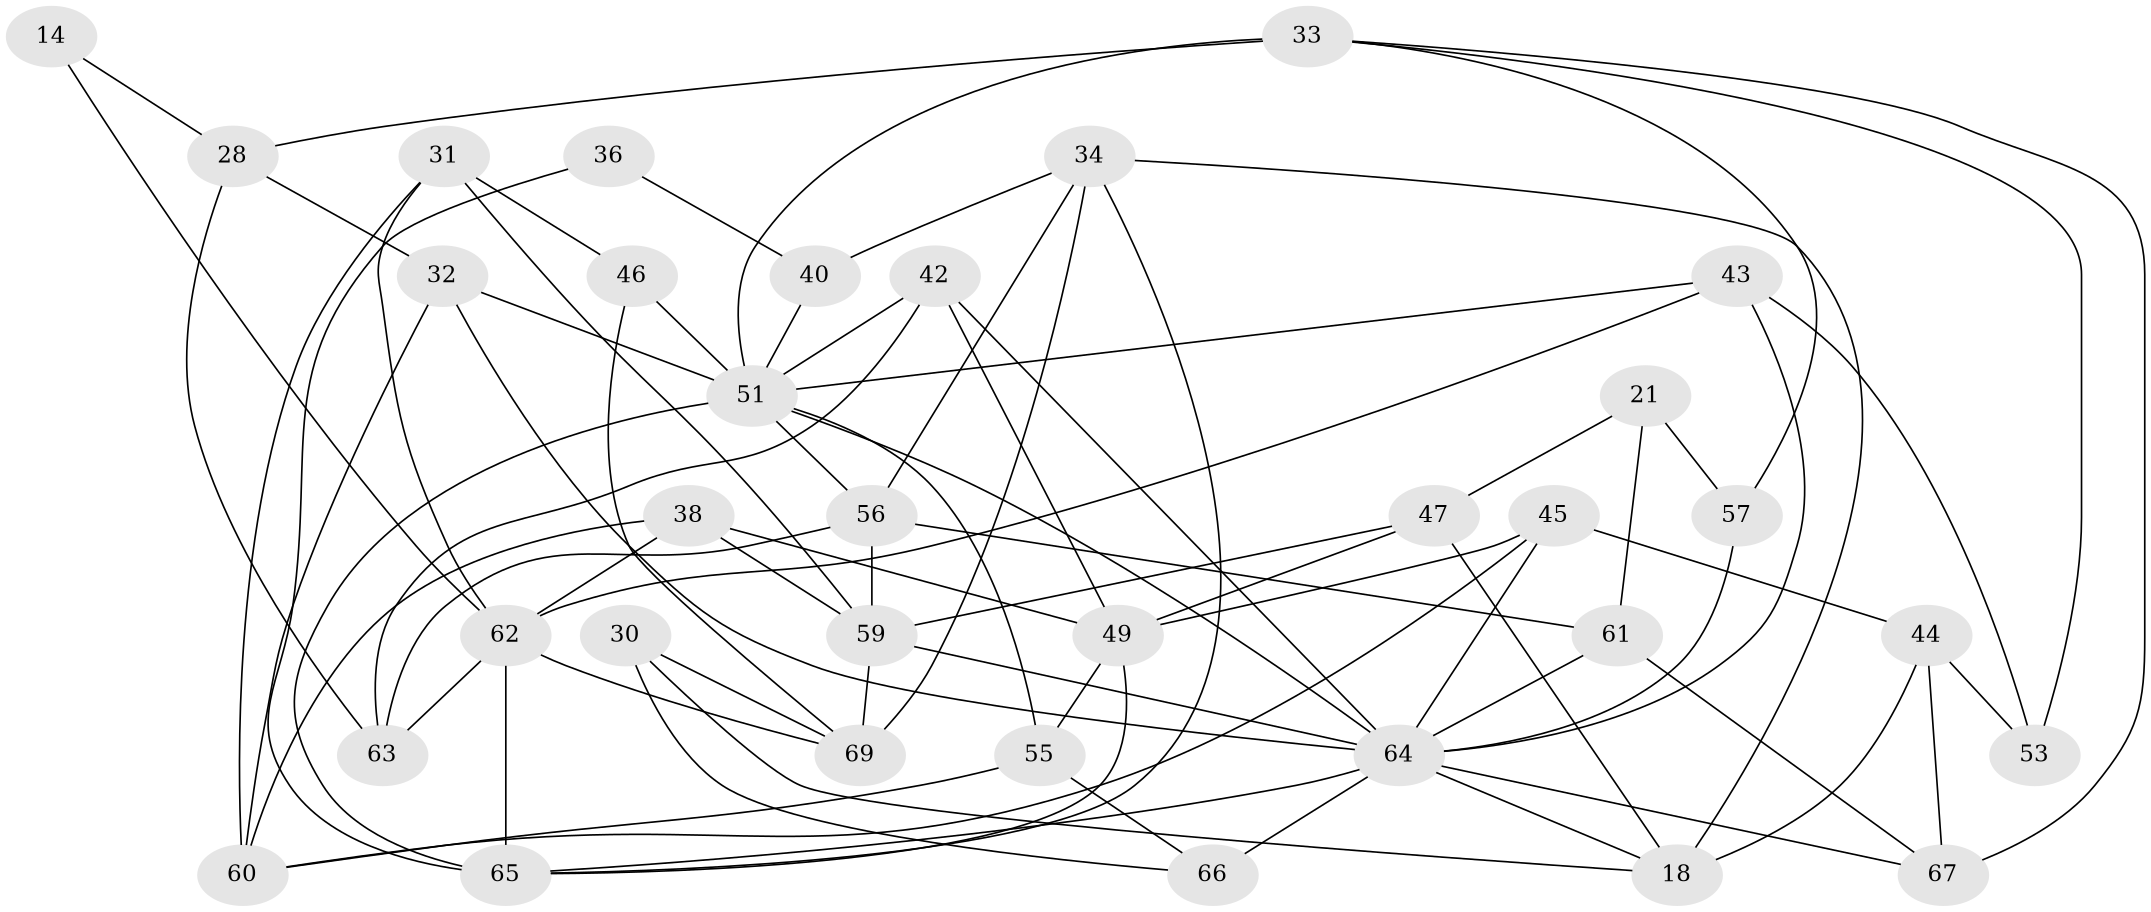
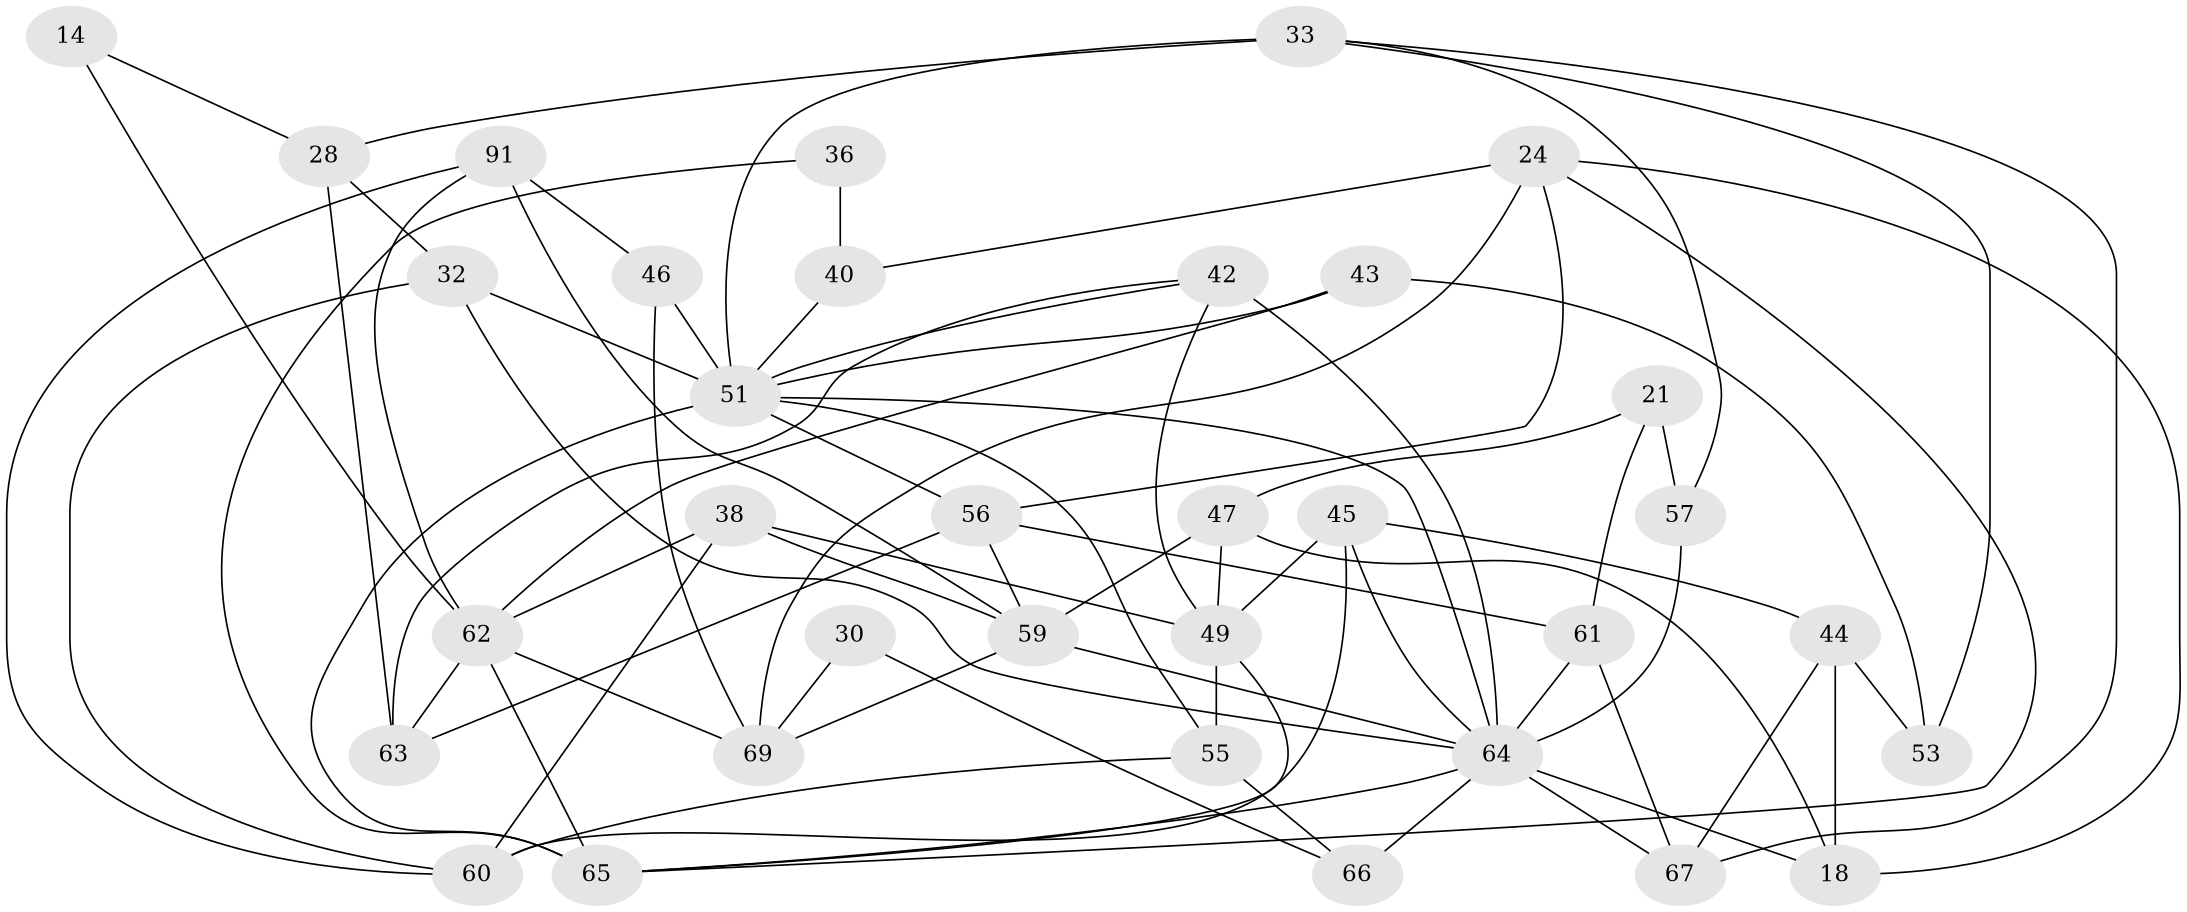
node "31": label "31" -> "91"
node "34": label "34" -> "24"
edge "43" -- "64": removed
edge "30" -- "18": removed
